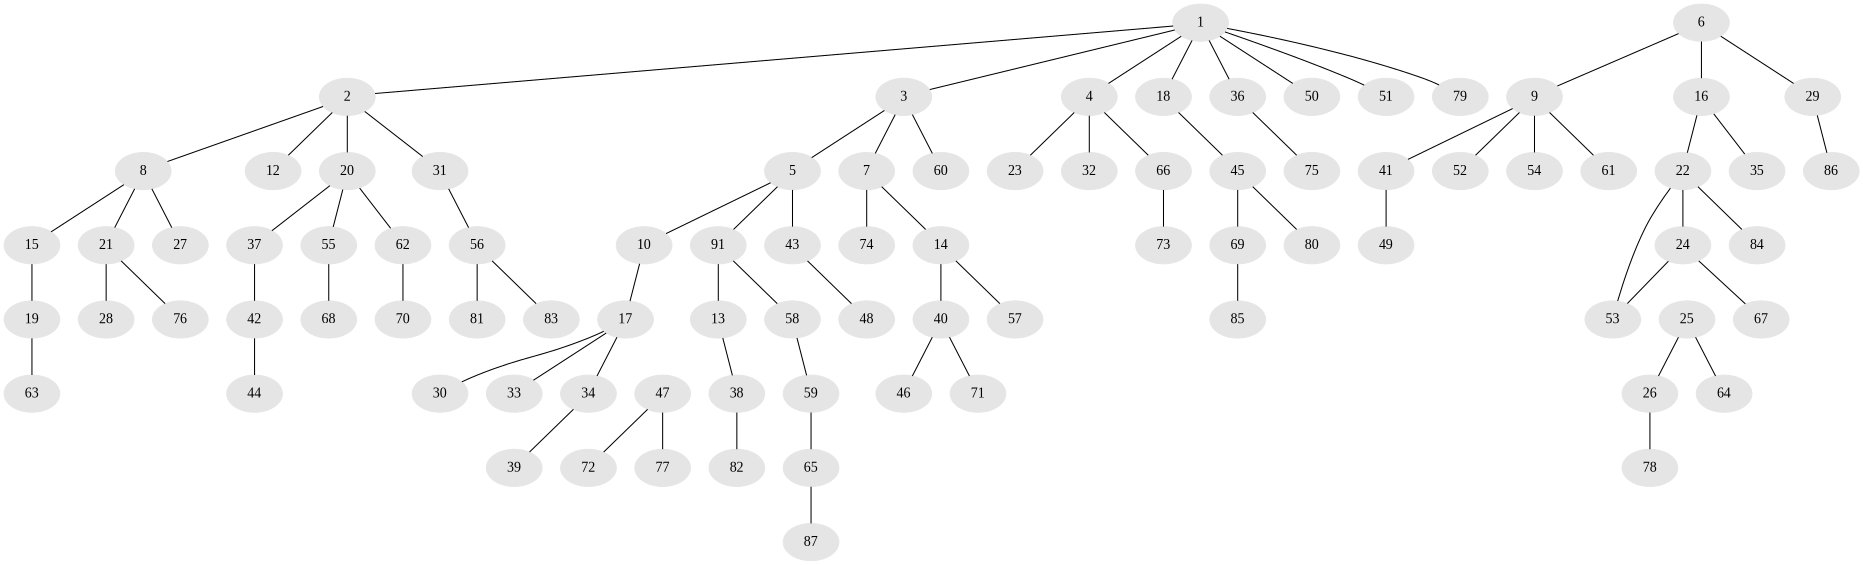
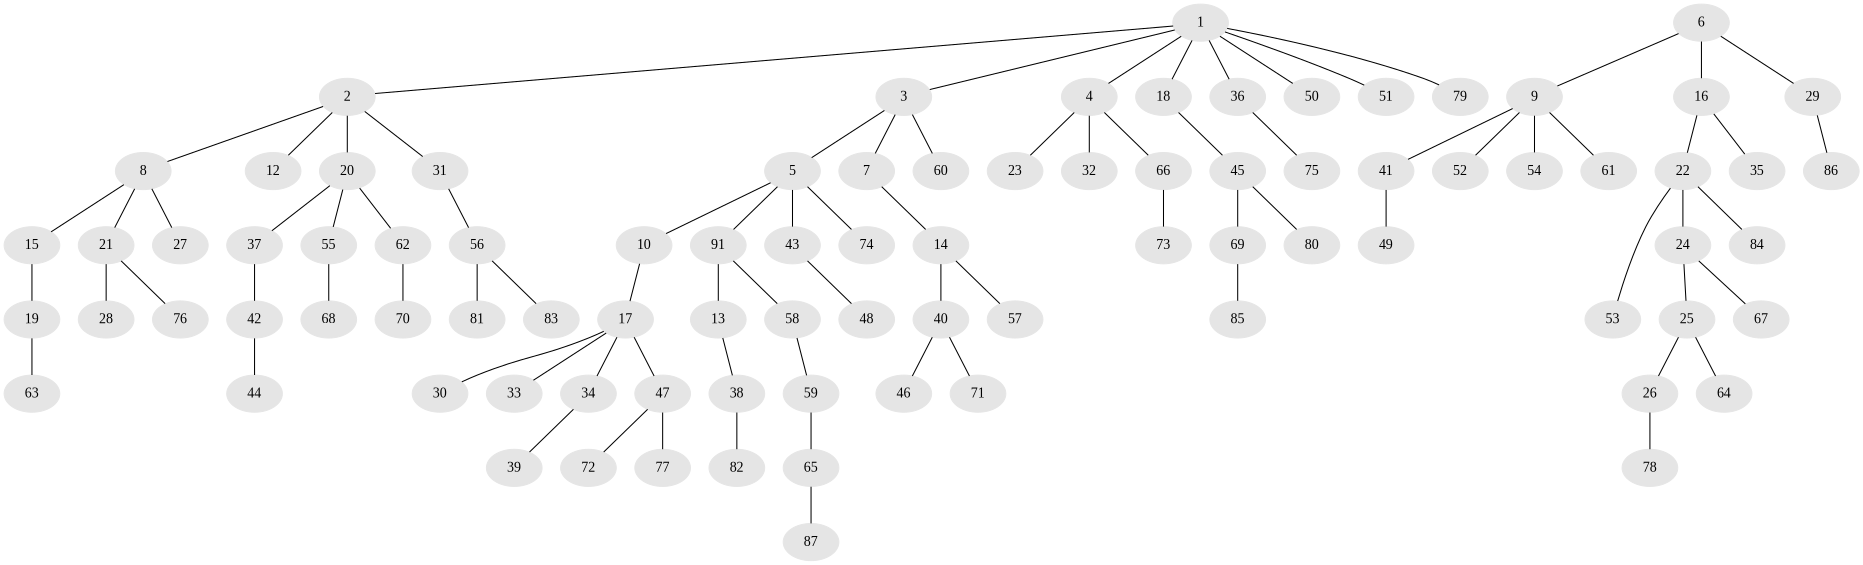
edge "7" -- "74": now "5" -- "74"
edge "24" -- "53": now "24" -- "25"
edge "17" -- "47": added
